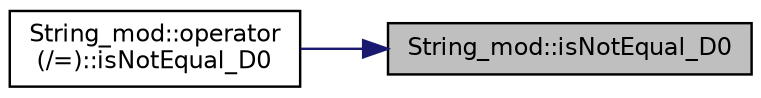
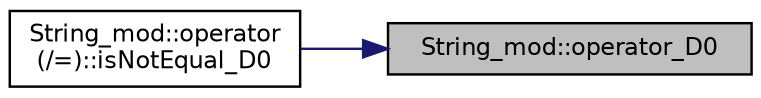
node "String_mod::isNotEqual_D0": label "String_mod::isNotEqual_D0" -> "String_mod::operator_D0"
